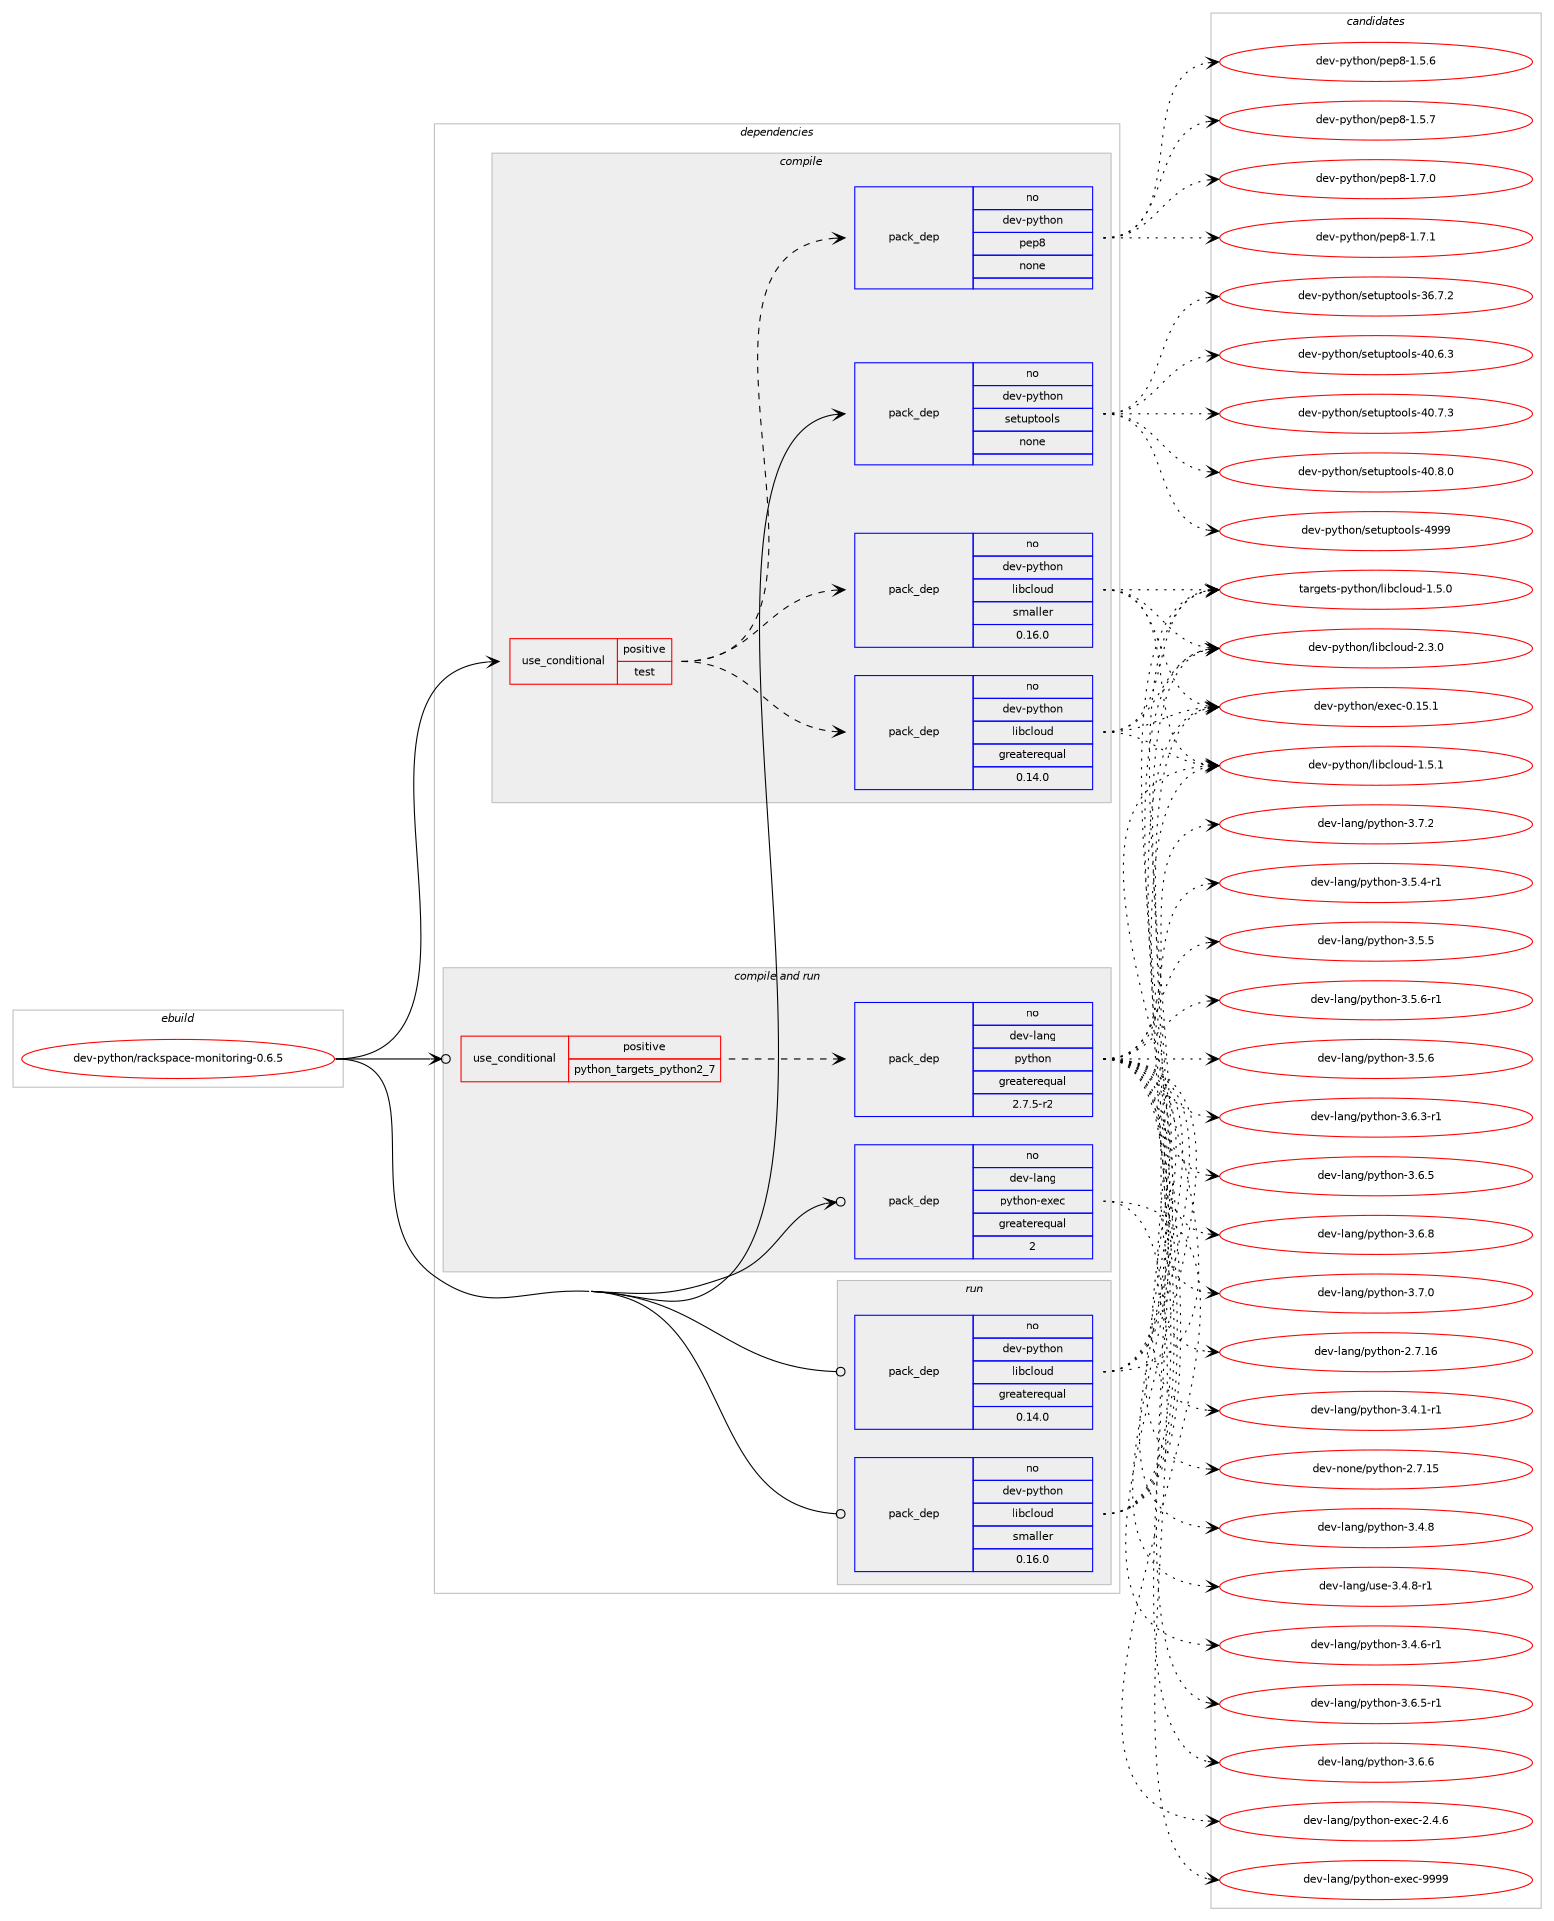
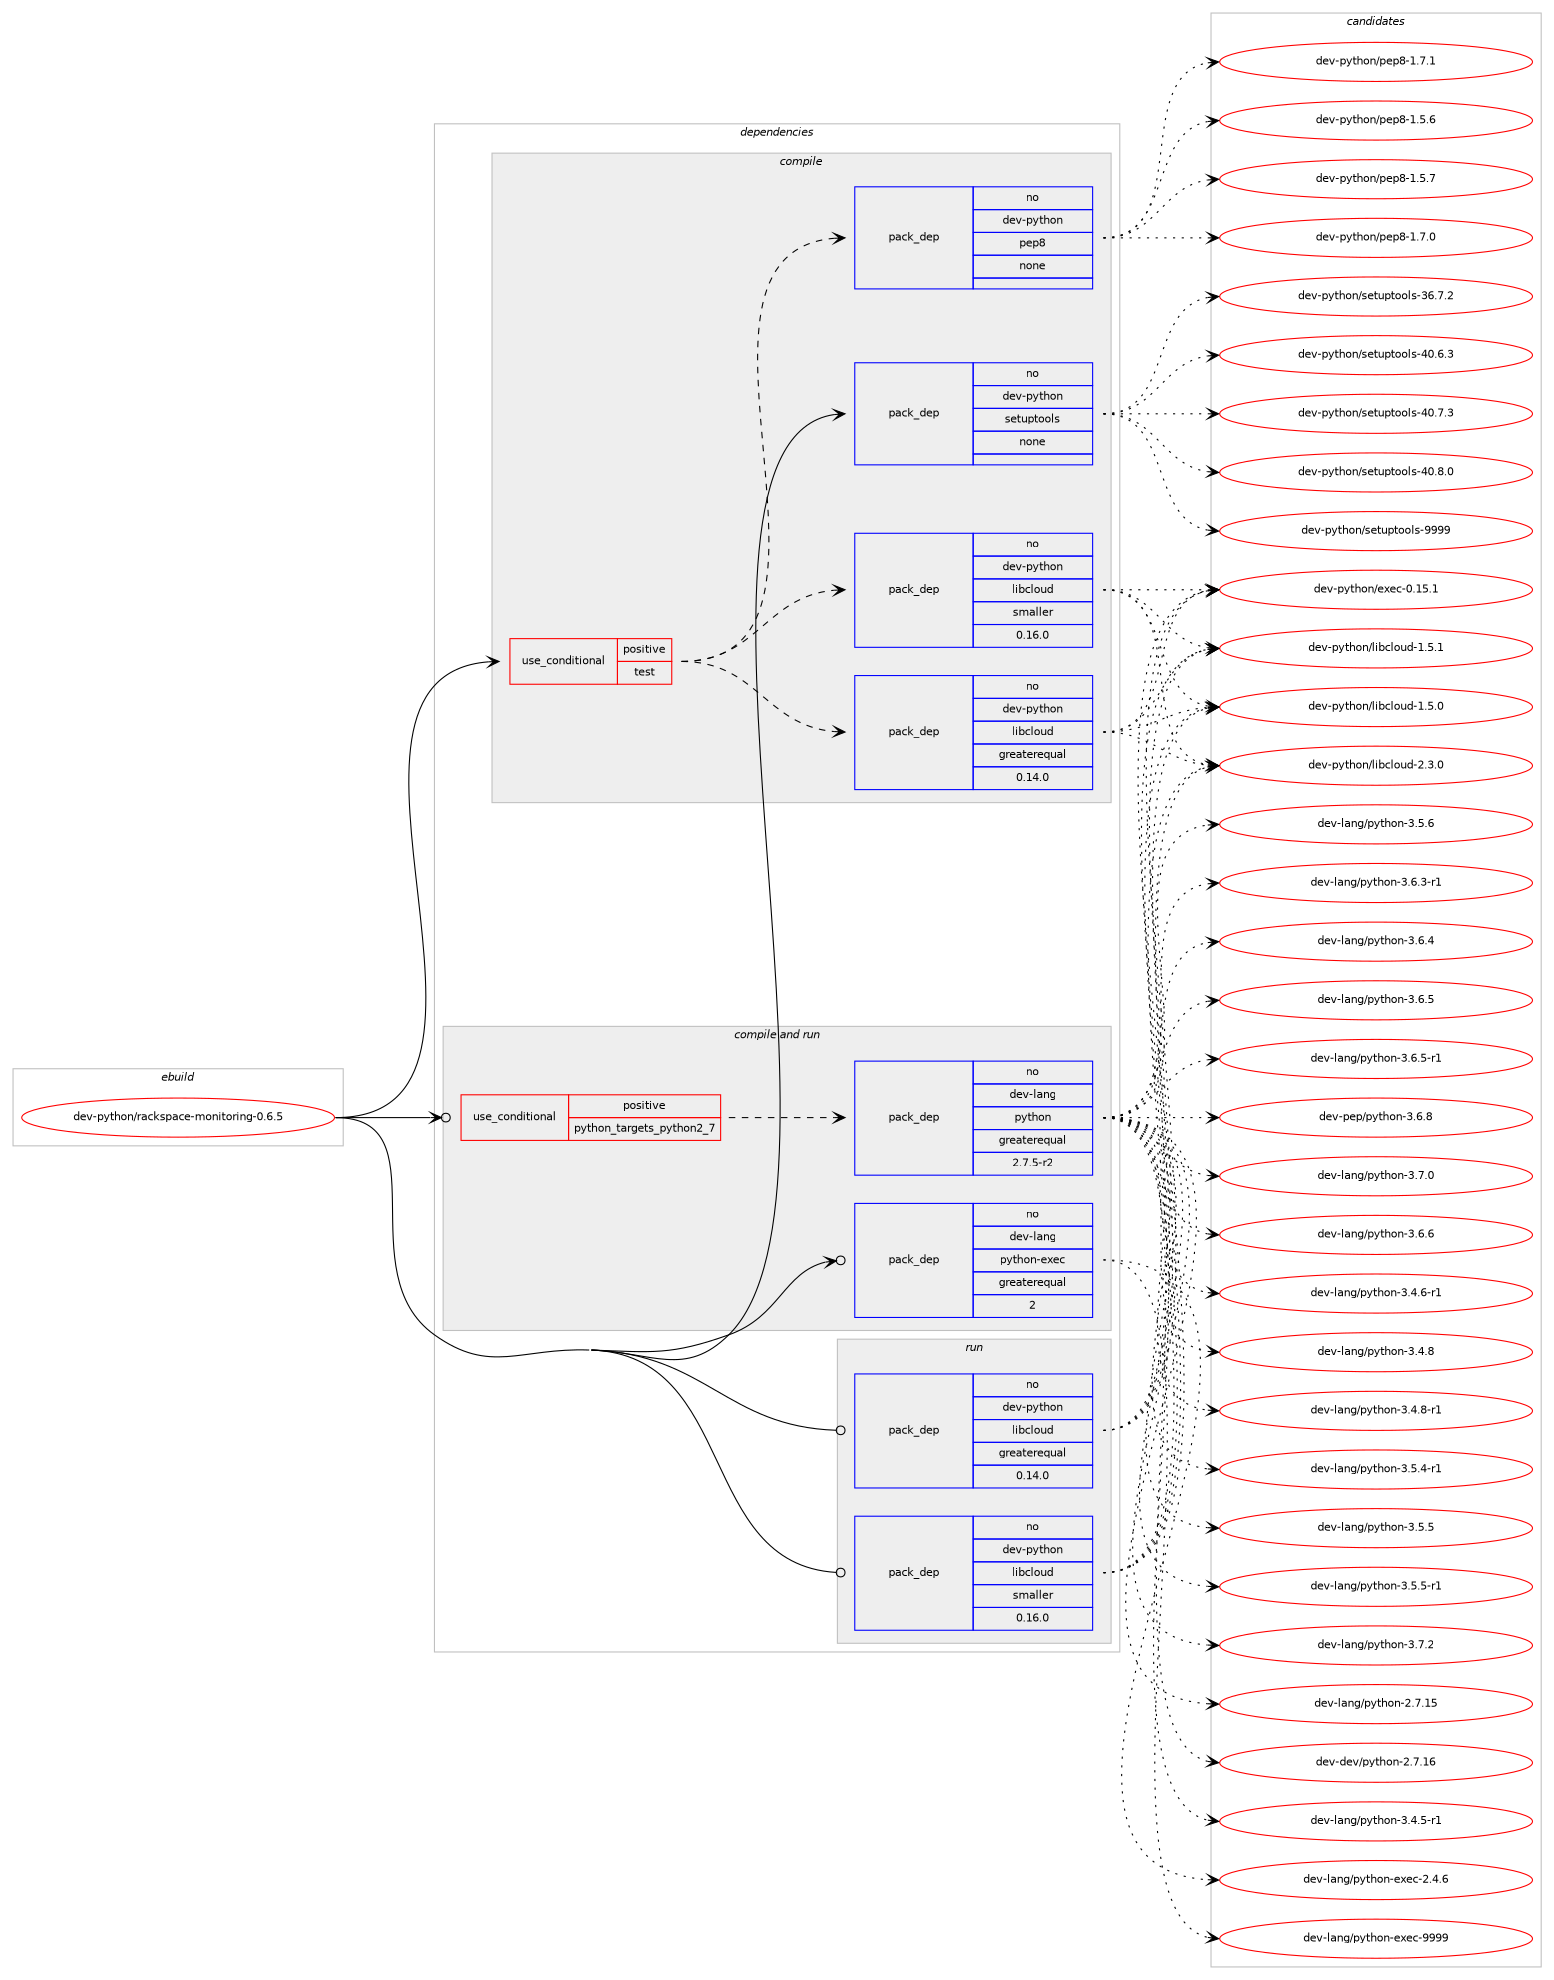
node "dev-python/setuptools-4999": label "dev-python/setuptools-4999" -> "dev-python/setuptools-9999"
node "targets-python/libcloud-1.5.0": label "targets-python/libcloud-1.5.0" -> "dev-python/libcloud-1.5.0"
node "dev-lang/python-3.6.4": added
node "dev-lang/python-3.5.6-r1": label "dev-lang/python-3.5.6-r1" -> "dev-lang/python-3.5.5-r1"
node "dev-lang/python-3.6.8": label "dev-lang/python-3.6.8" -> "dev-pep/python-3.6.8"
node "dev-lang/python-2.7.16": label "dev-lang/python-2.7.16" -> "dev-dev/python-2.7.16"
node "dev-lang/python-3.4.1-r1": label "dev-lang/python-3.4.1-r1" -> "dev-lang/python-3.4.5-r1"
node "dev-none/python-2.7.15": label "dev-none/python-2.7.15" -> "dev-lang/python-2.7.15"
node "dev-lang/use-3.4.8-r1": label "dev-lang/use-3.4.8-r1" -> "dev-lang/python-3.4.8-r1"
